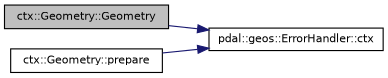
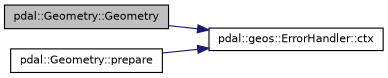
node "ctx::Geometry::Geometry": label "ctx::Geometry::Geometry" -> "pdal::Geometry::Geometry"
node "ctx::Geometry::prepare": label "ctx::Geometry::prepare" -> "pdal::Geometry::prepare"
